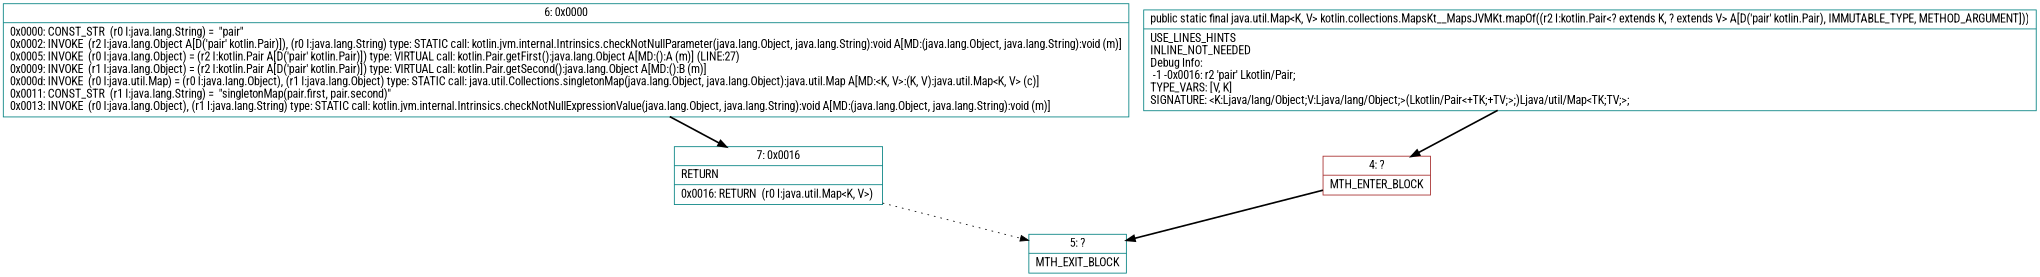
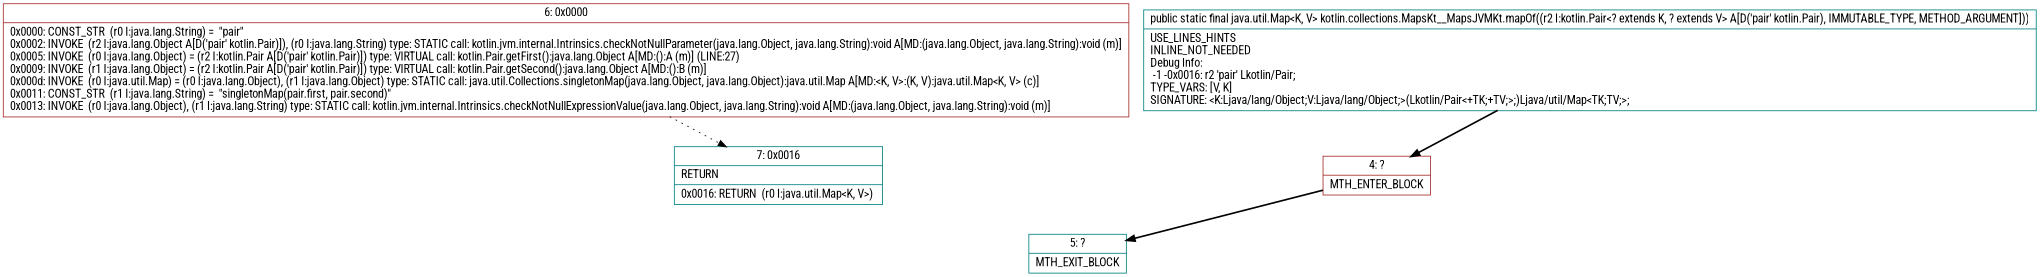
node "6: 0x0000": color teal -> brown
edge "6: 0x0000" -> "7: 0x0016": style bold -> dotted
edge "7: 0x0016" -> "5: ?": removed
